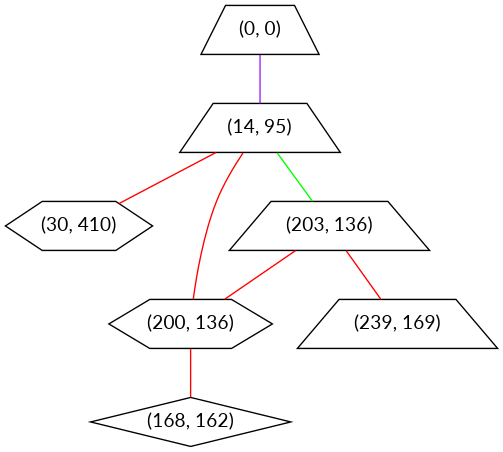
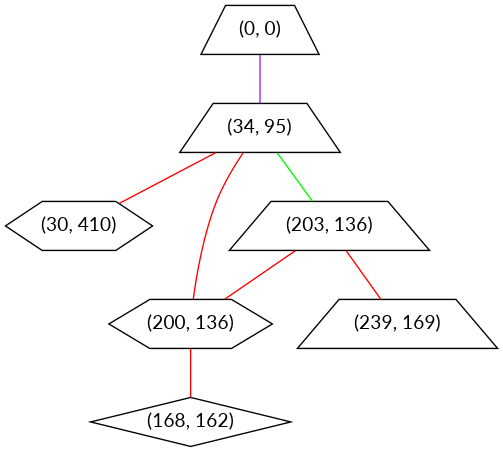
node "(14, 95)": label "(14, 95)" -> "(34, 95)"
